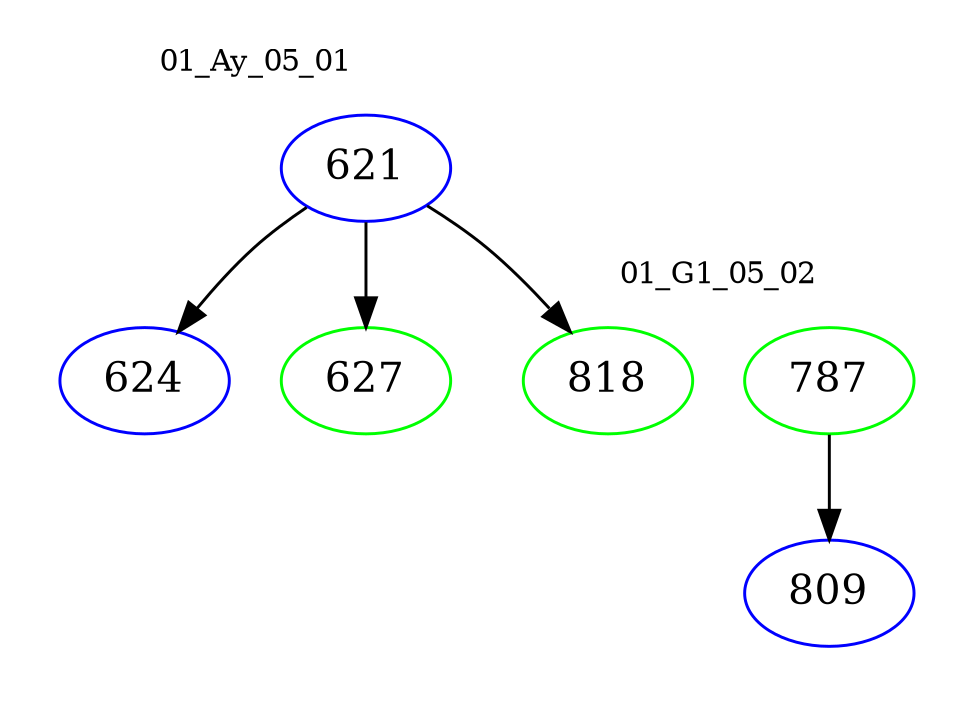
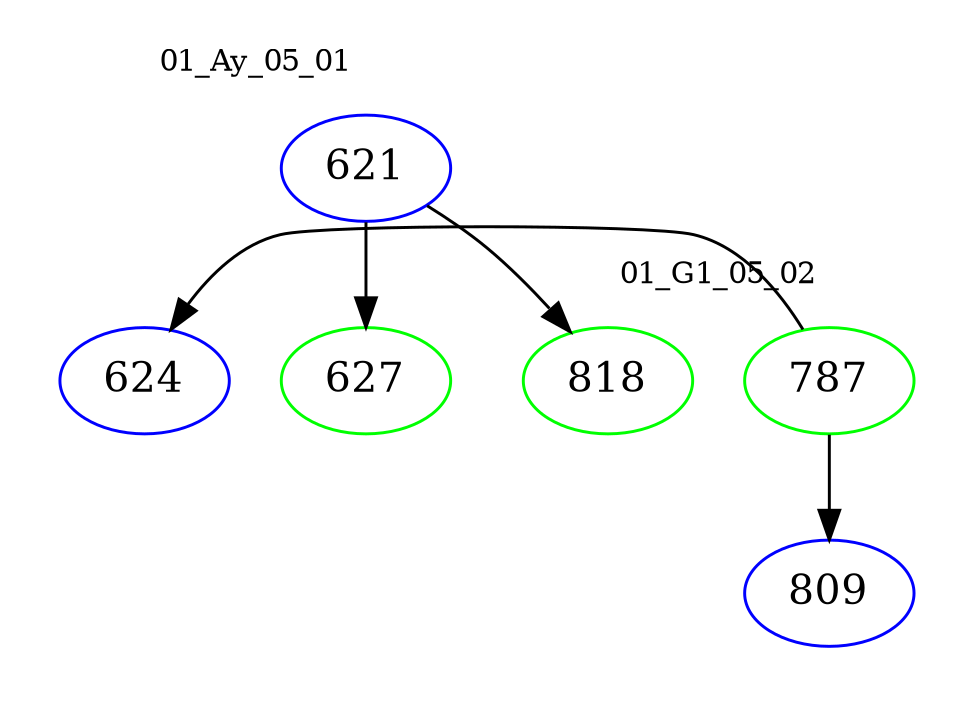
edge "621" -> "624": now "787" -> "624"
